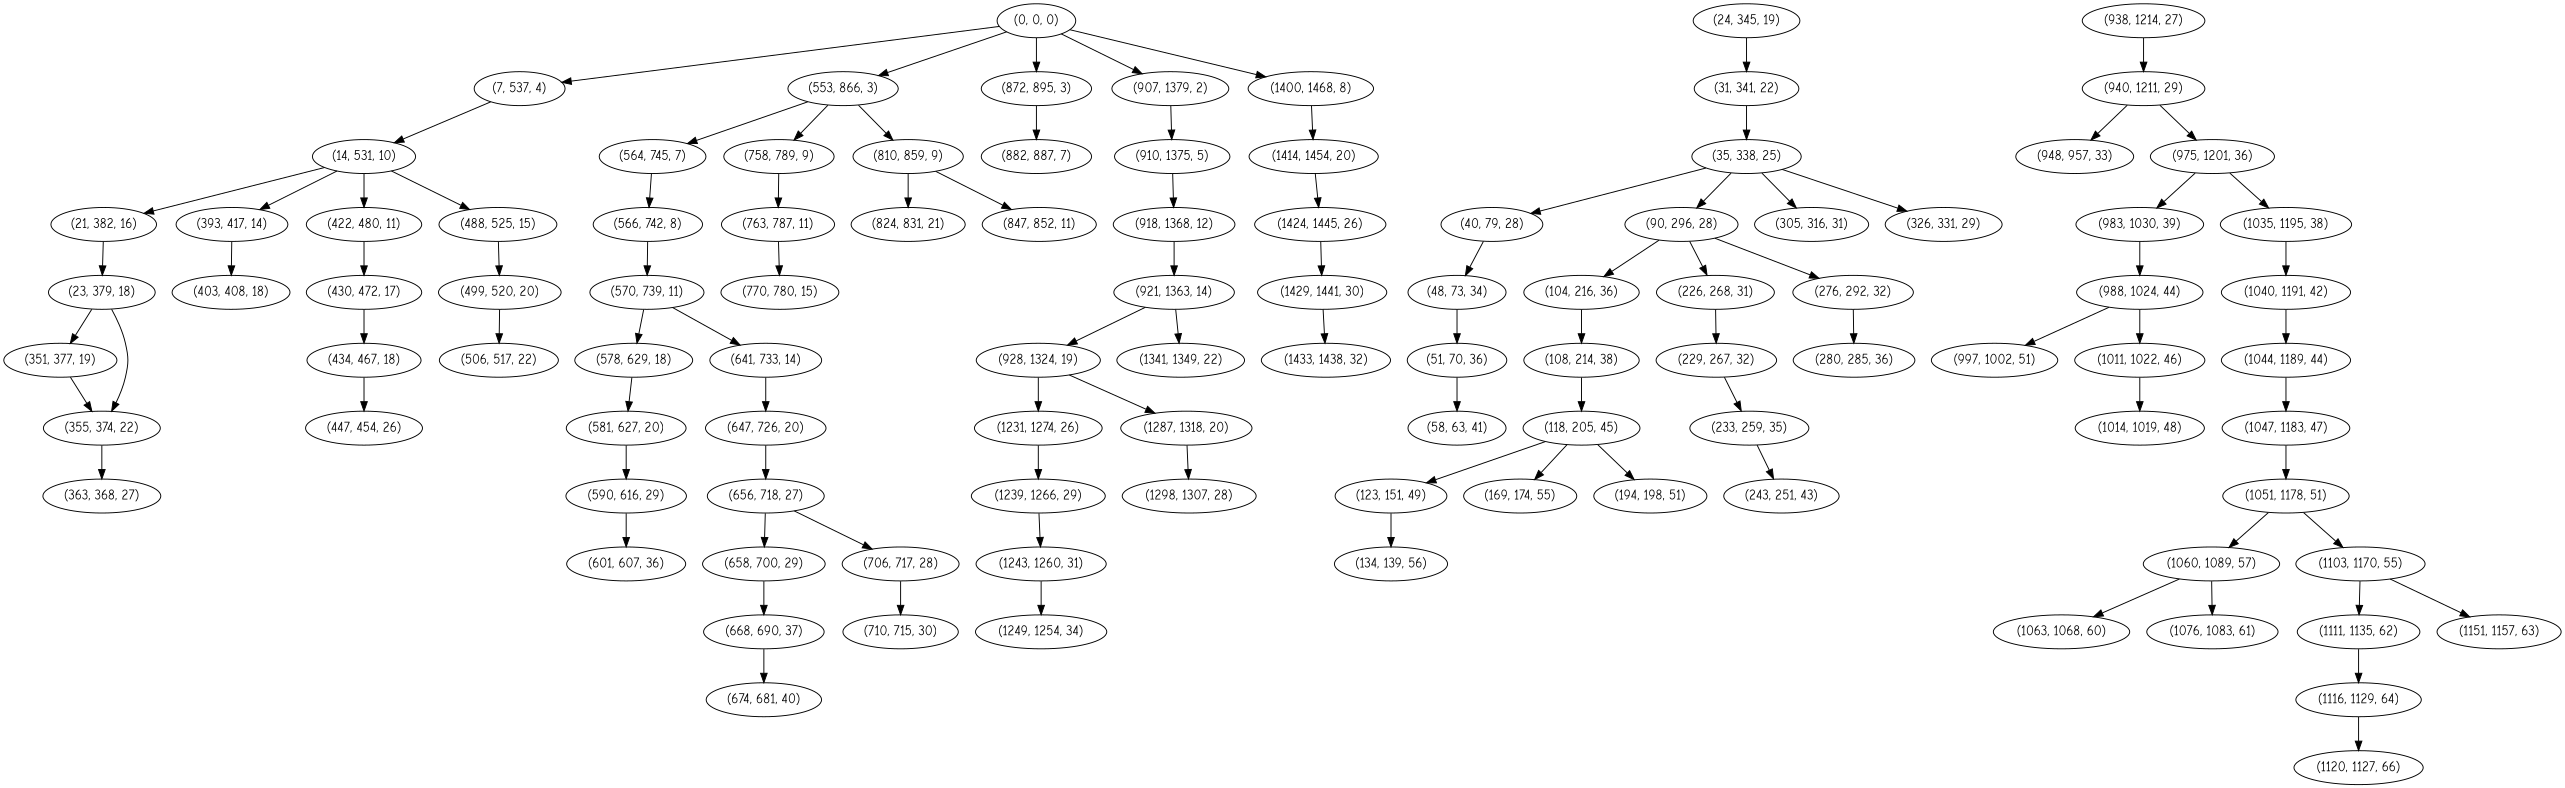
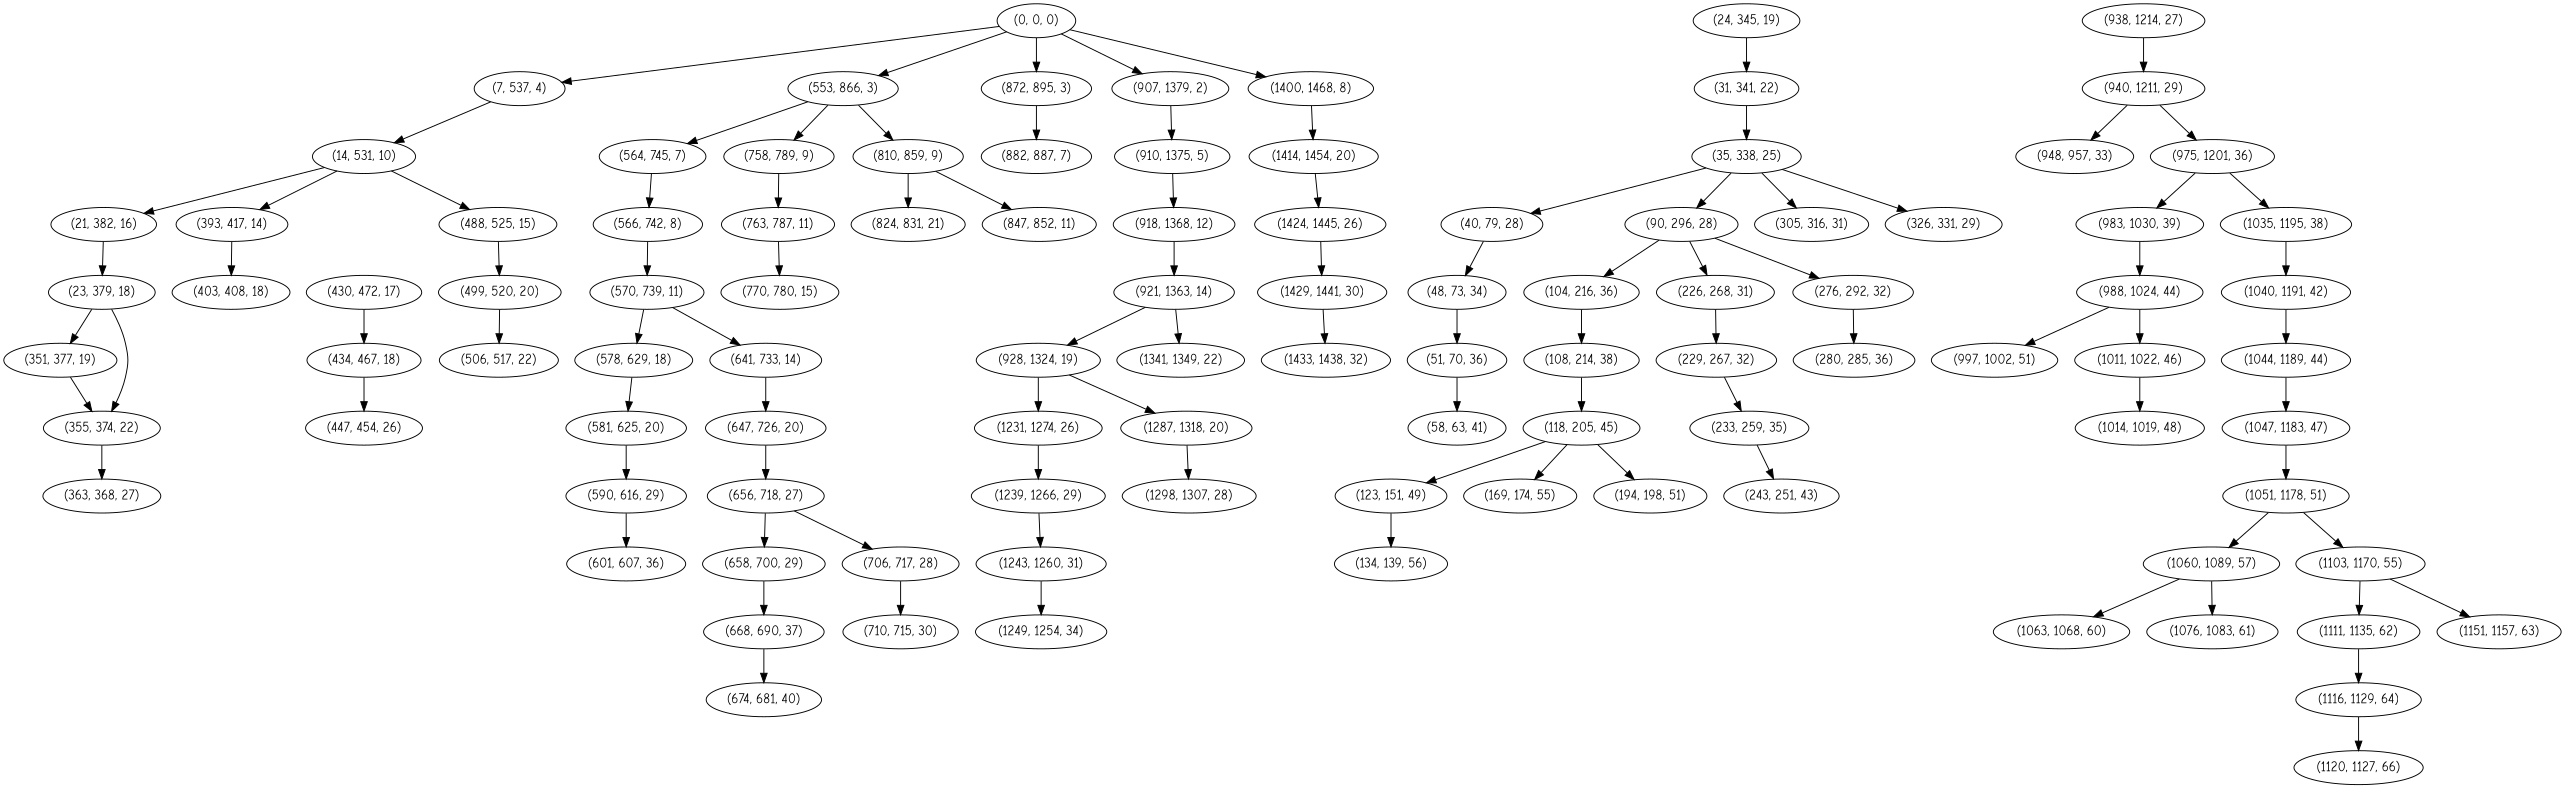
node "(422, 480, 11)": removed
node "(581, 627, 20)": label "(581, 627, 20)" -> "(581, 625, 20)"
